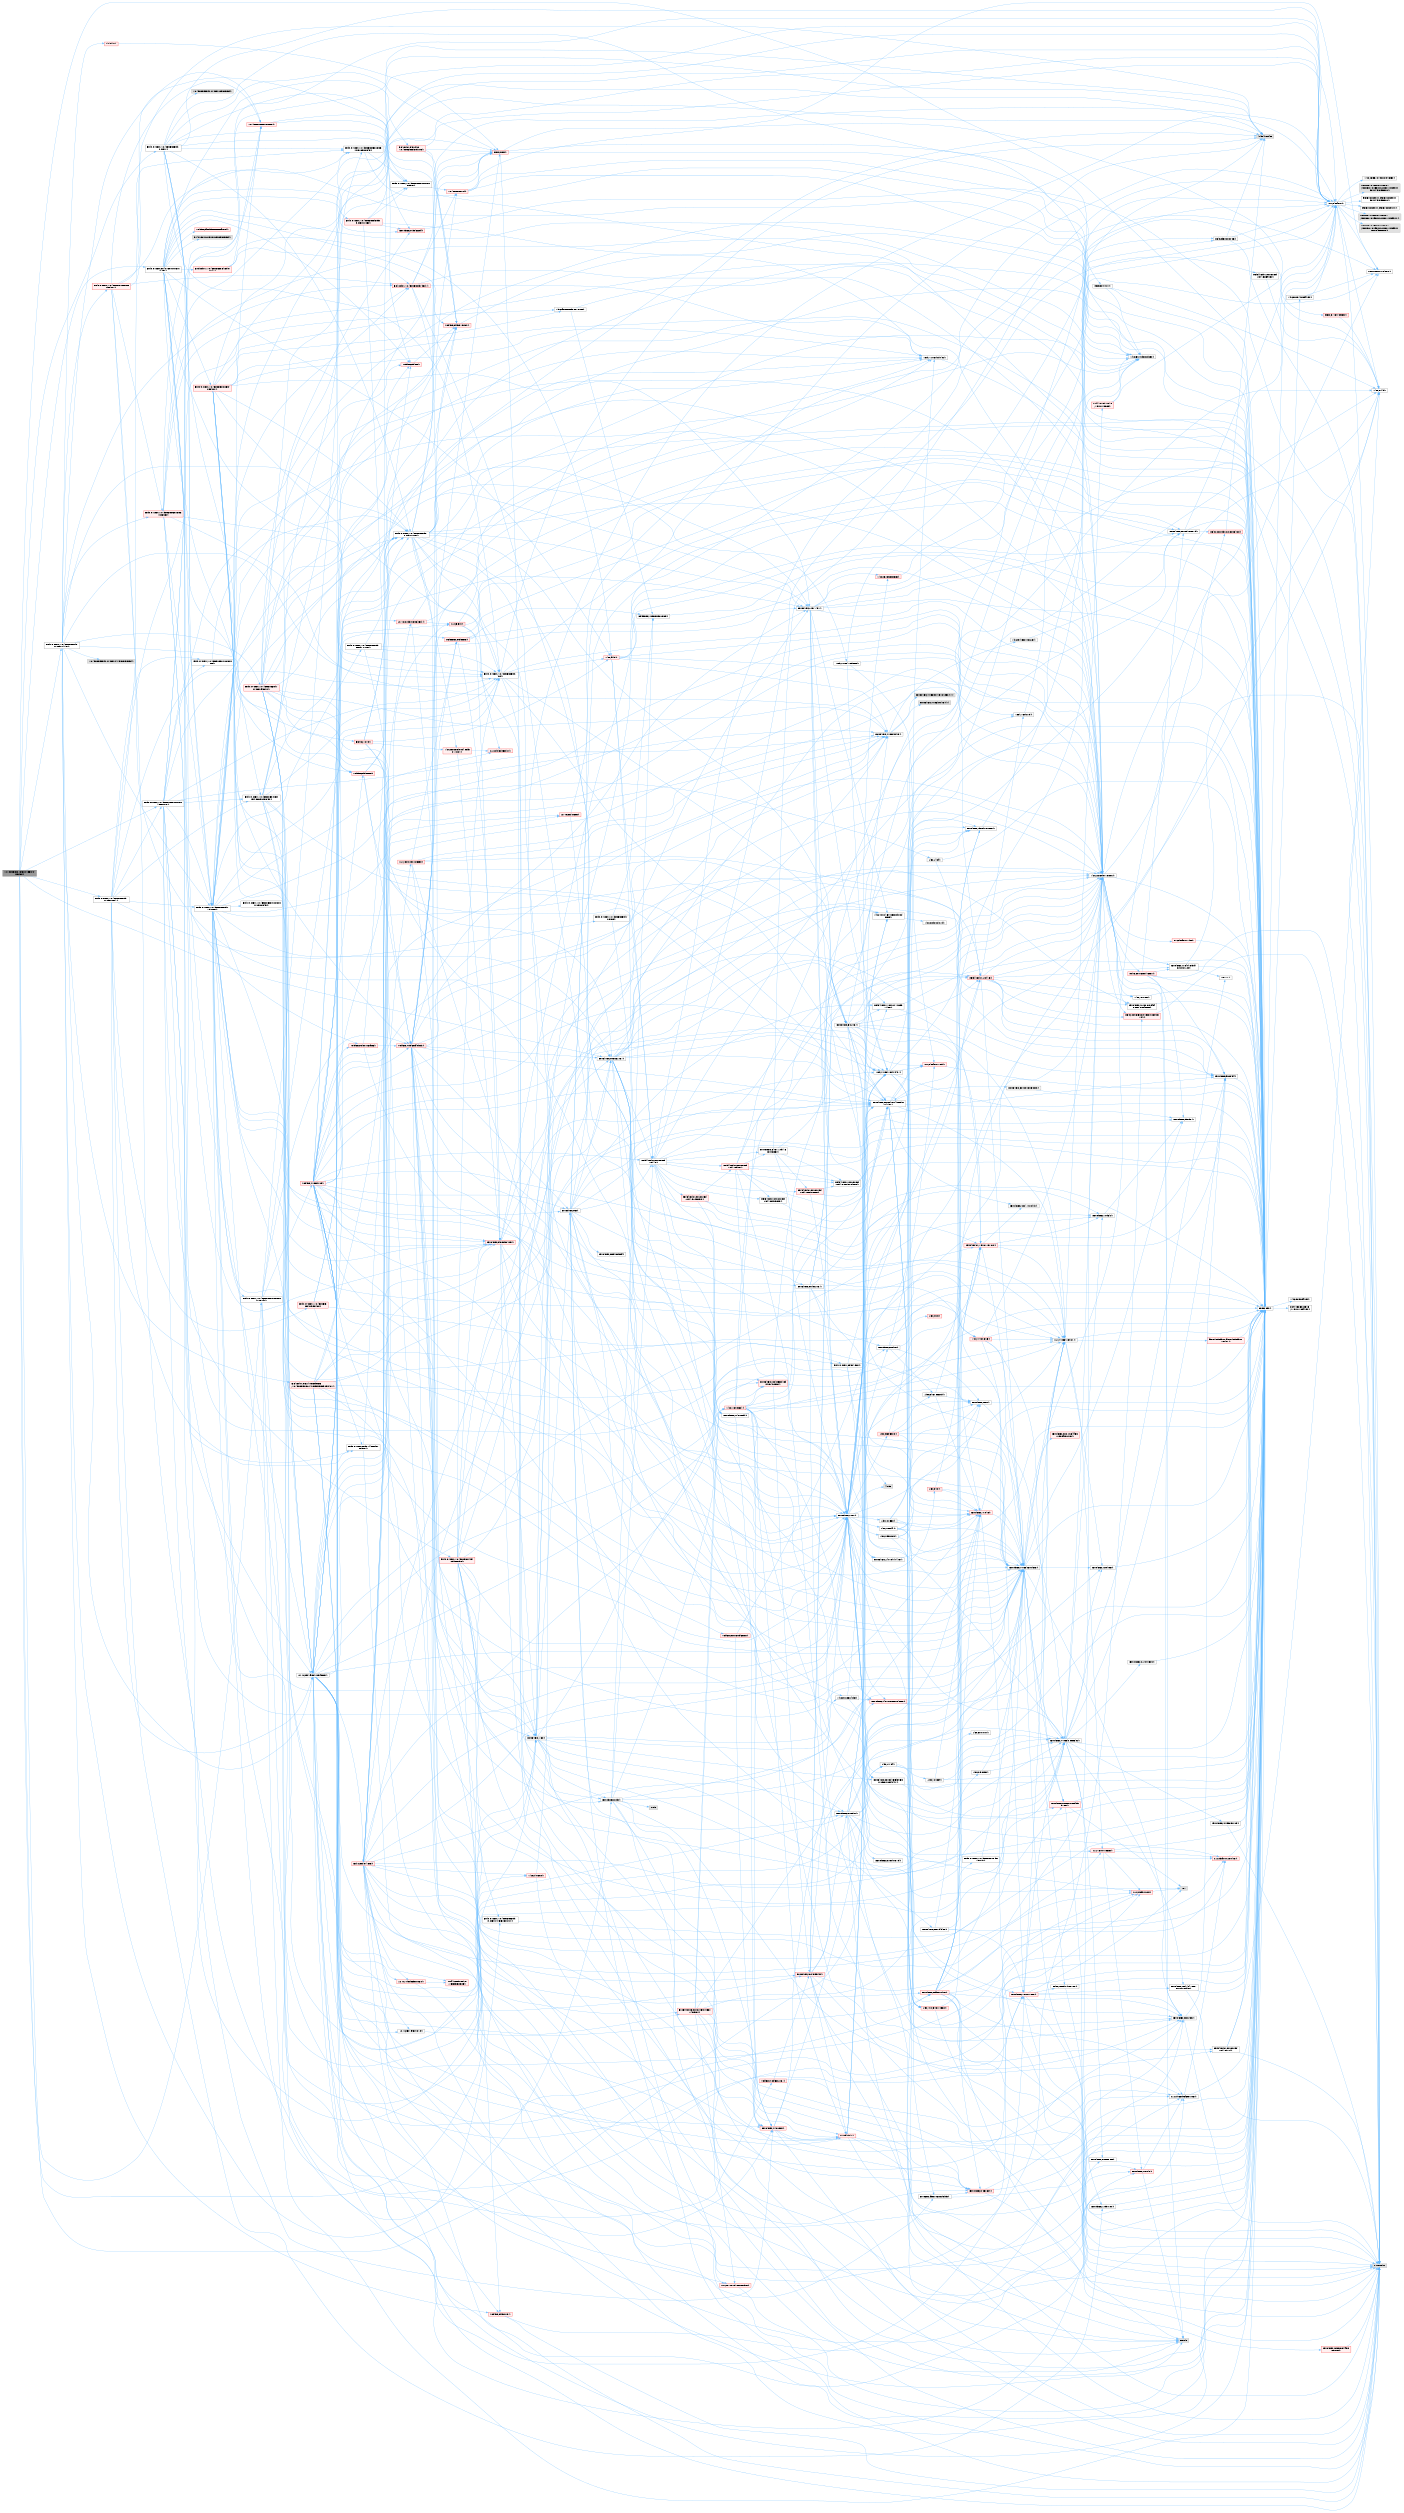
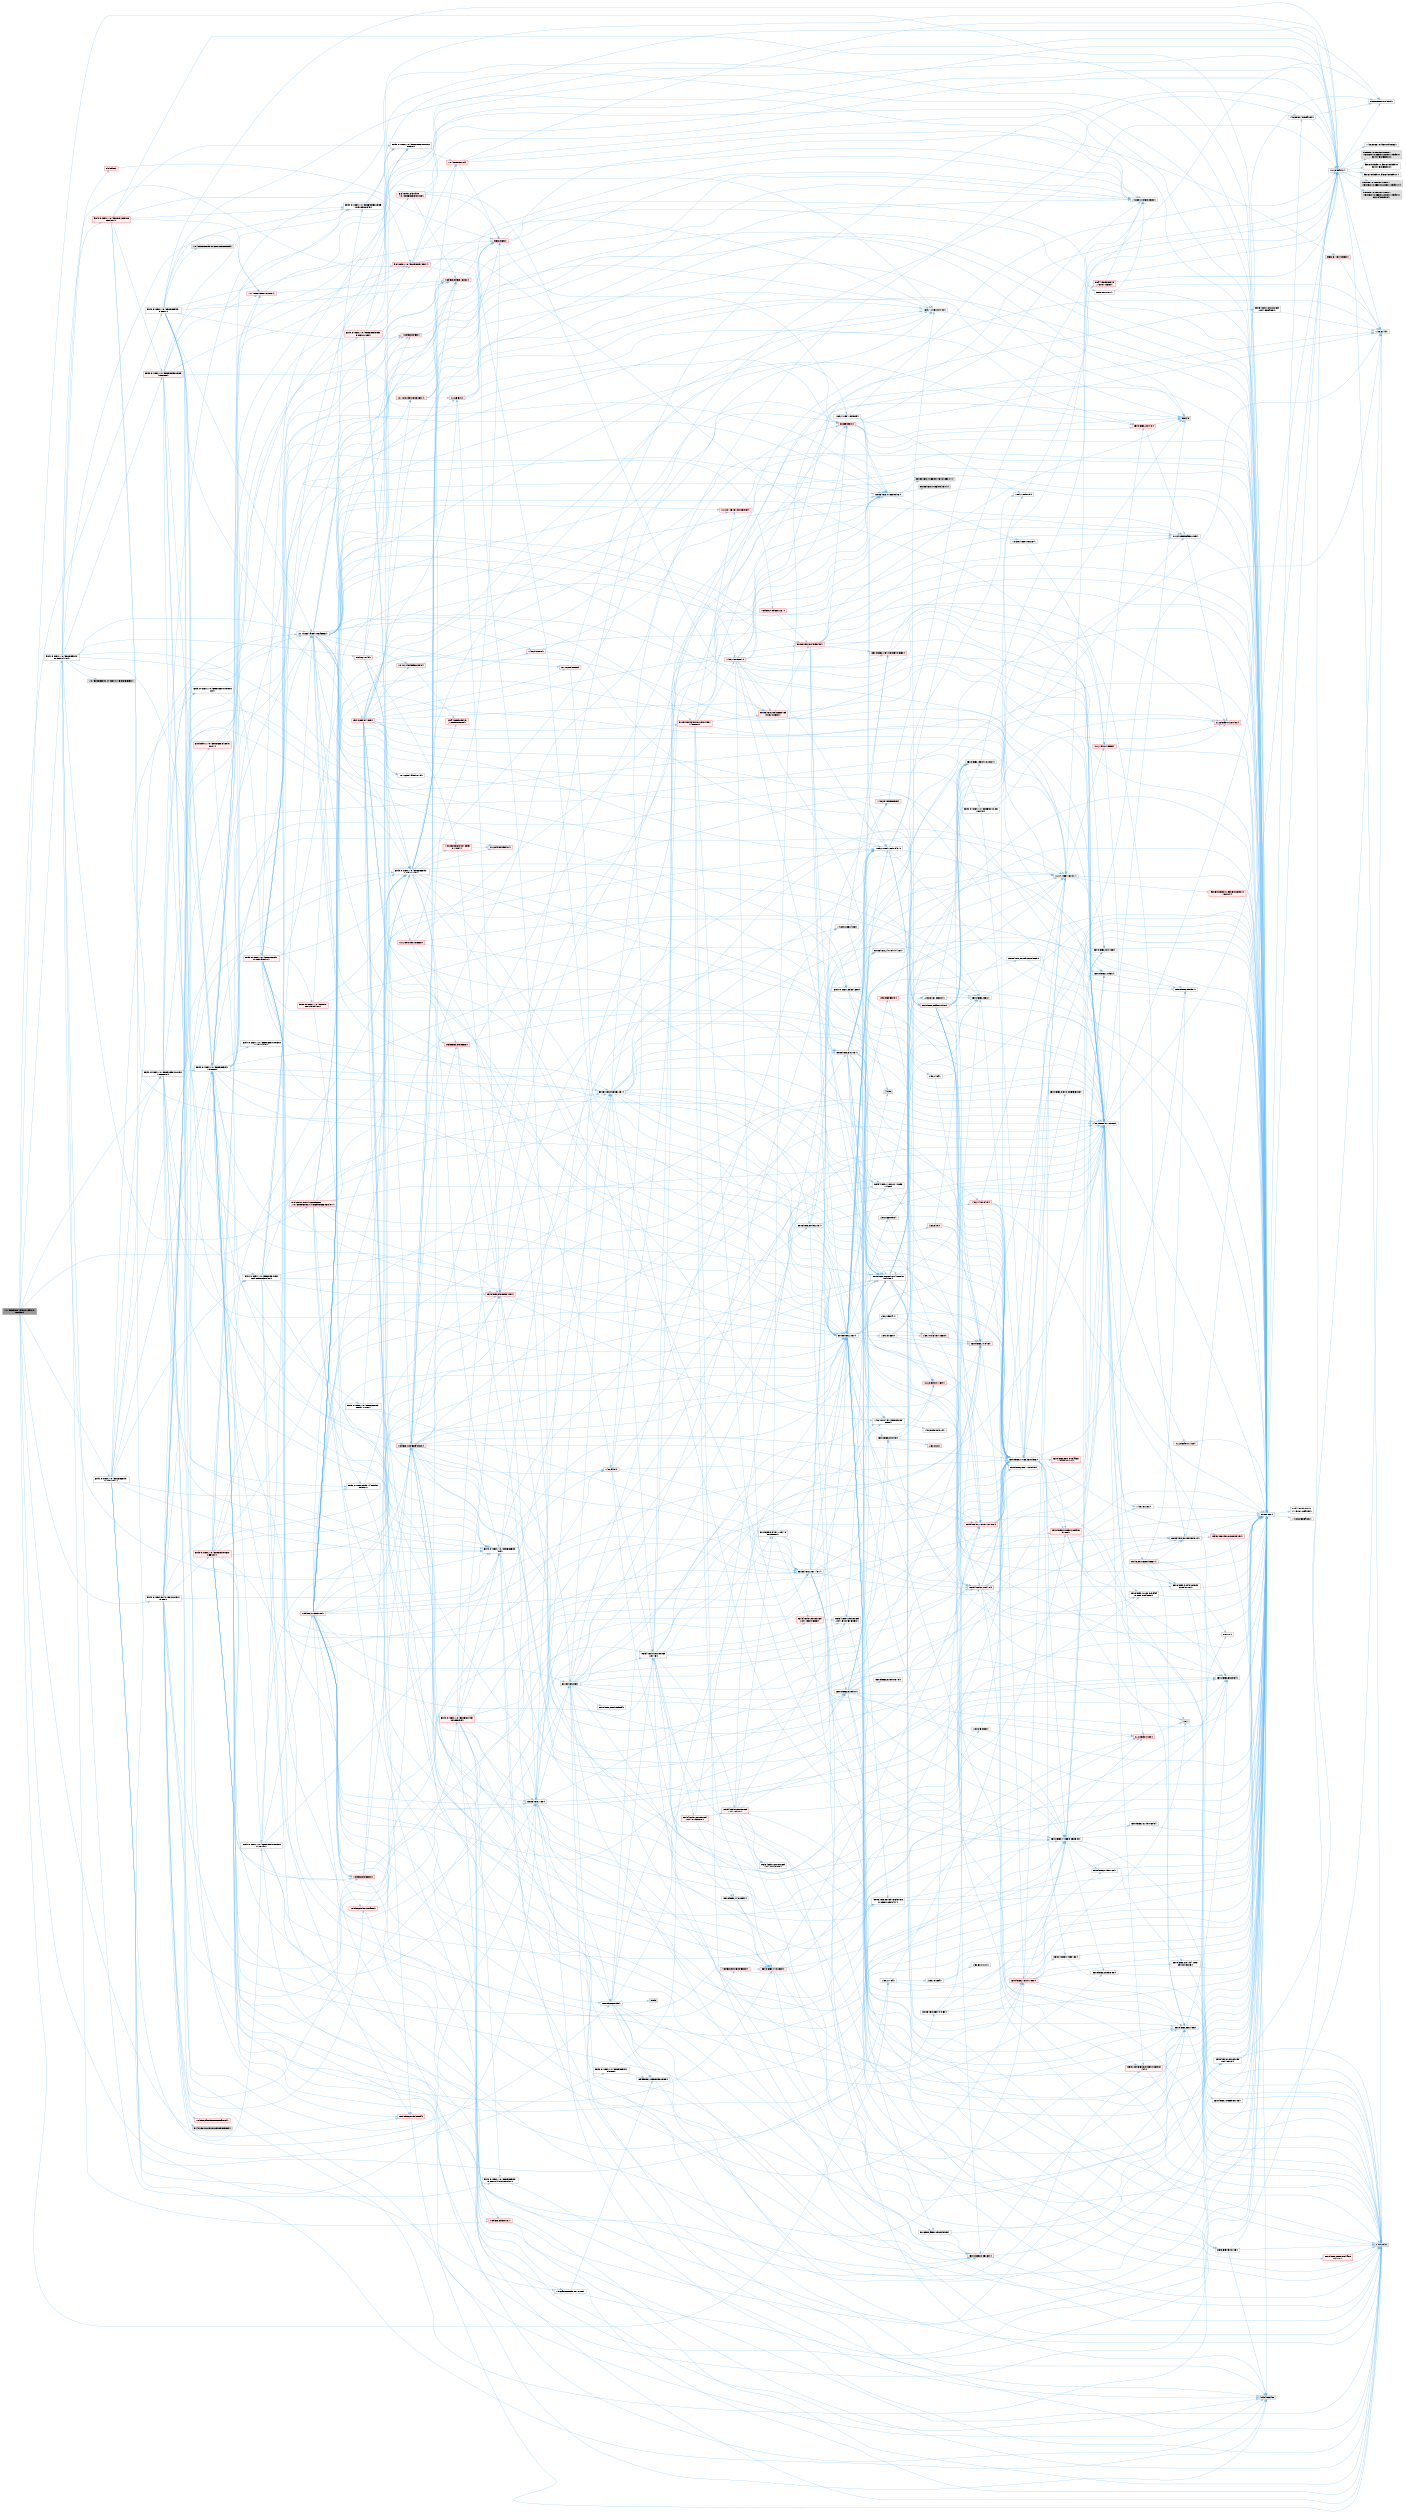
edge "Misc/Guid.h" -> "PreprocessorHelpers.h": now "Misc/Guid.h" -> "Misc/CoreMiscDefines.h"
node "Templates/RemoveReference.h": added
